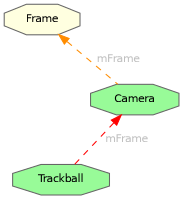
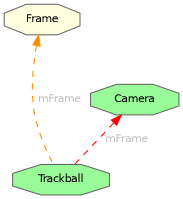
edge "Camera" -> "Frame": now "Trackball" -> "Frame"
